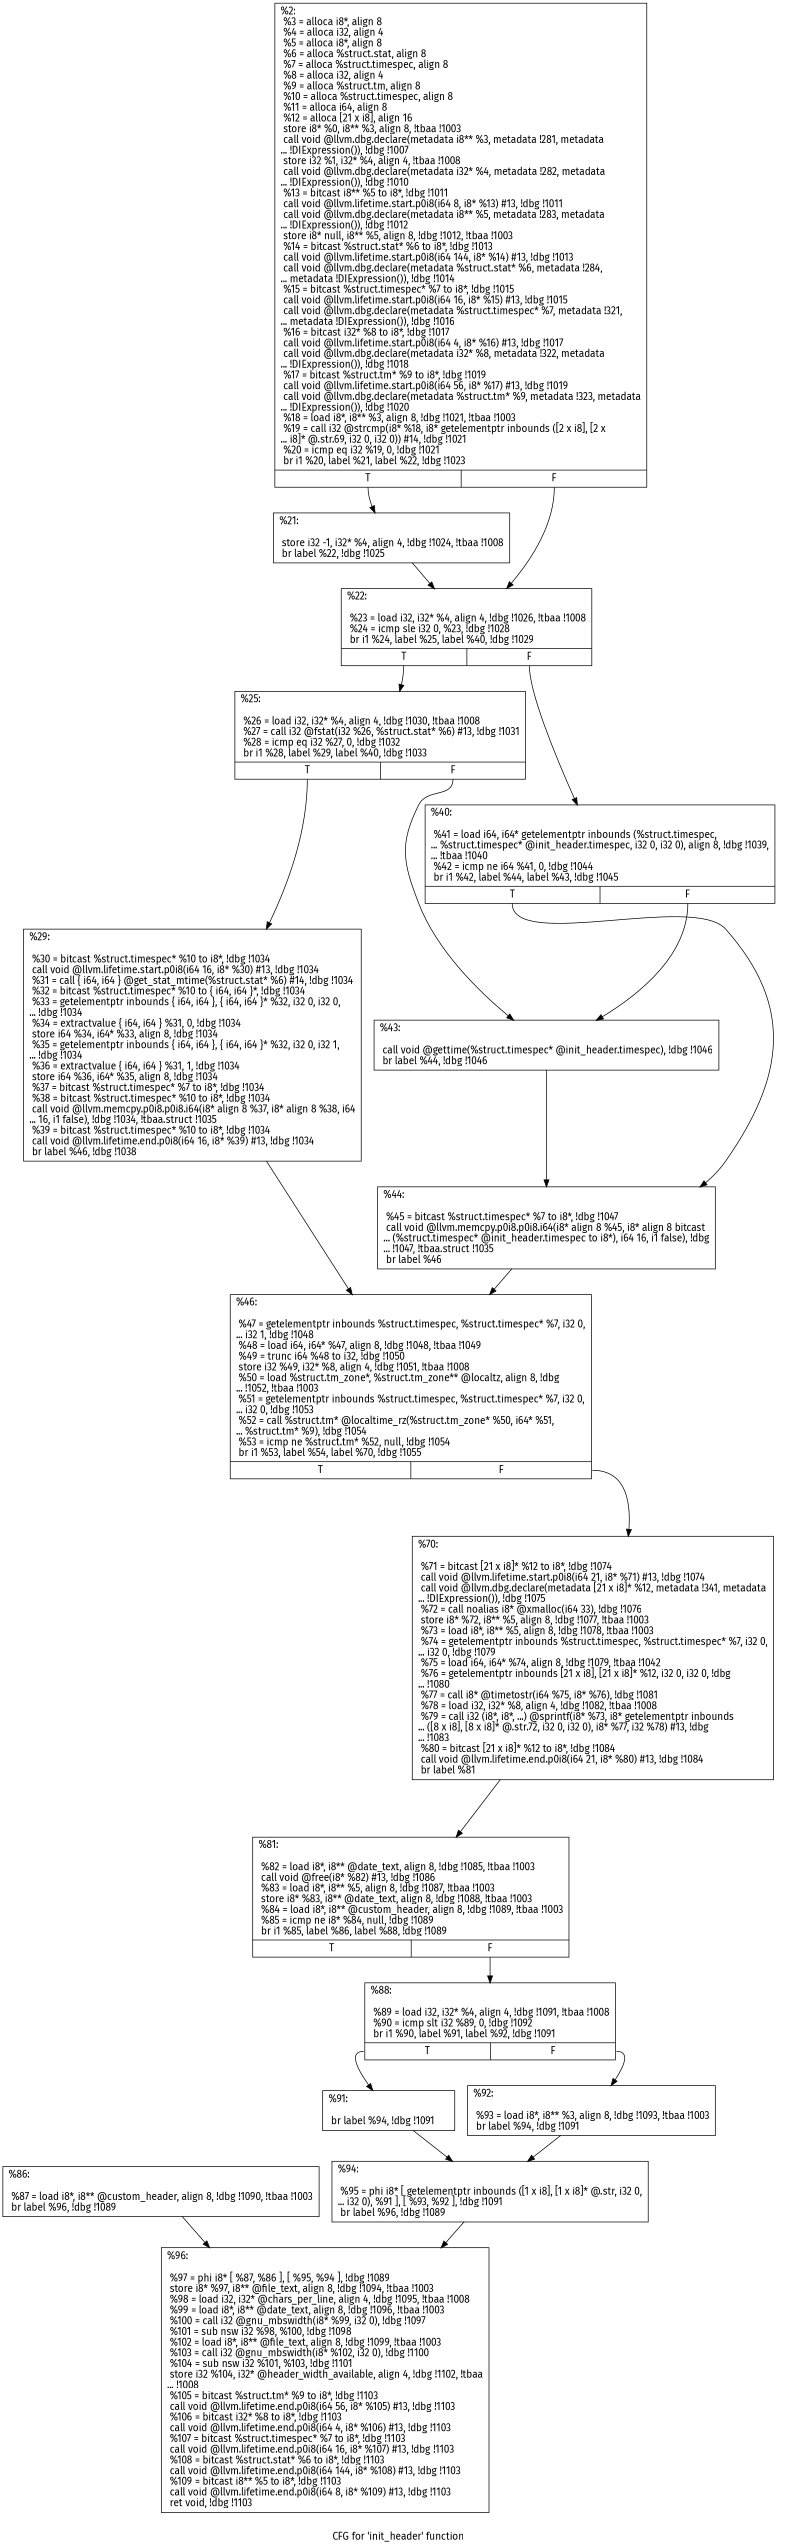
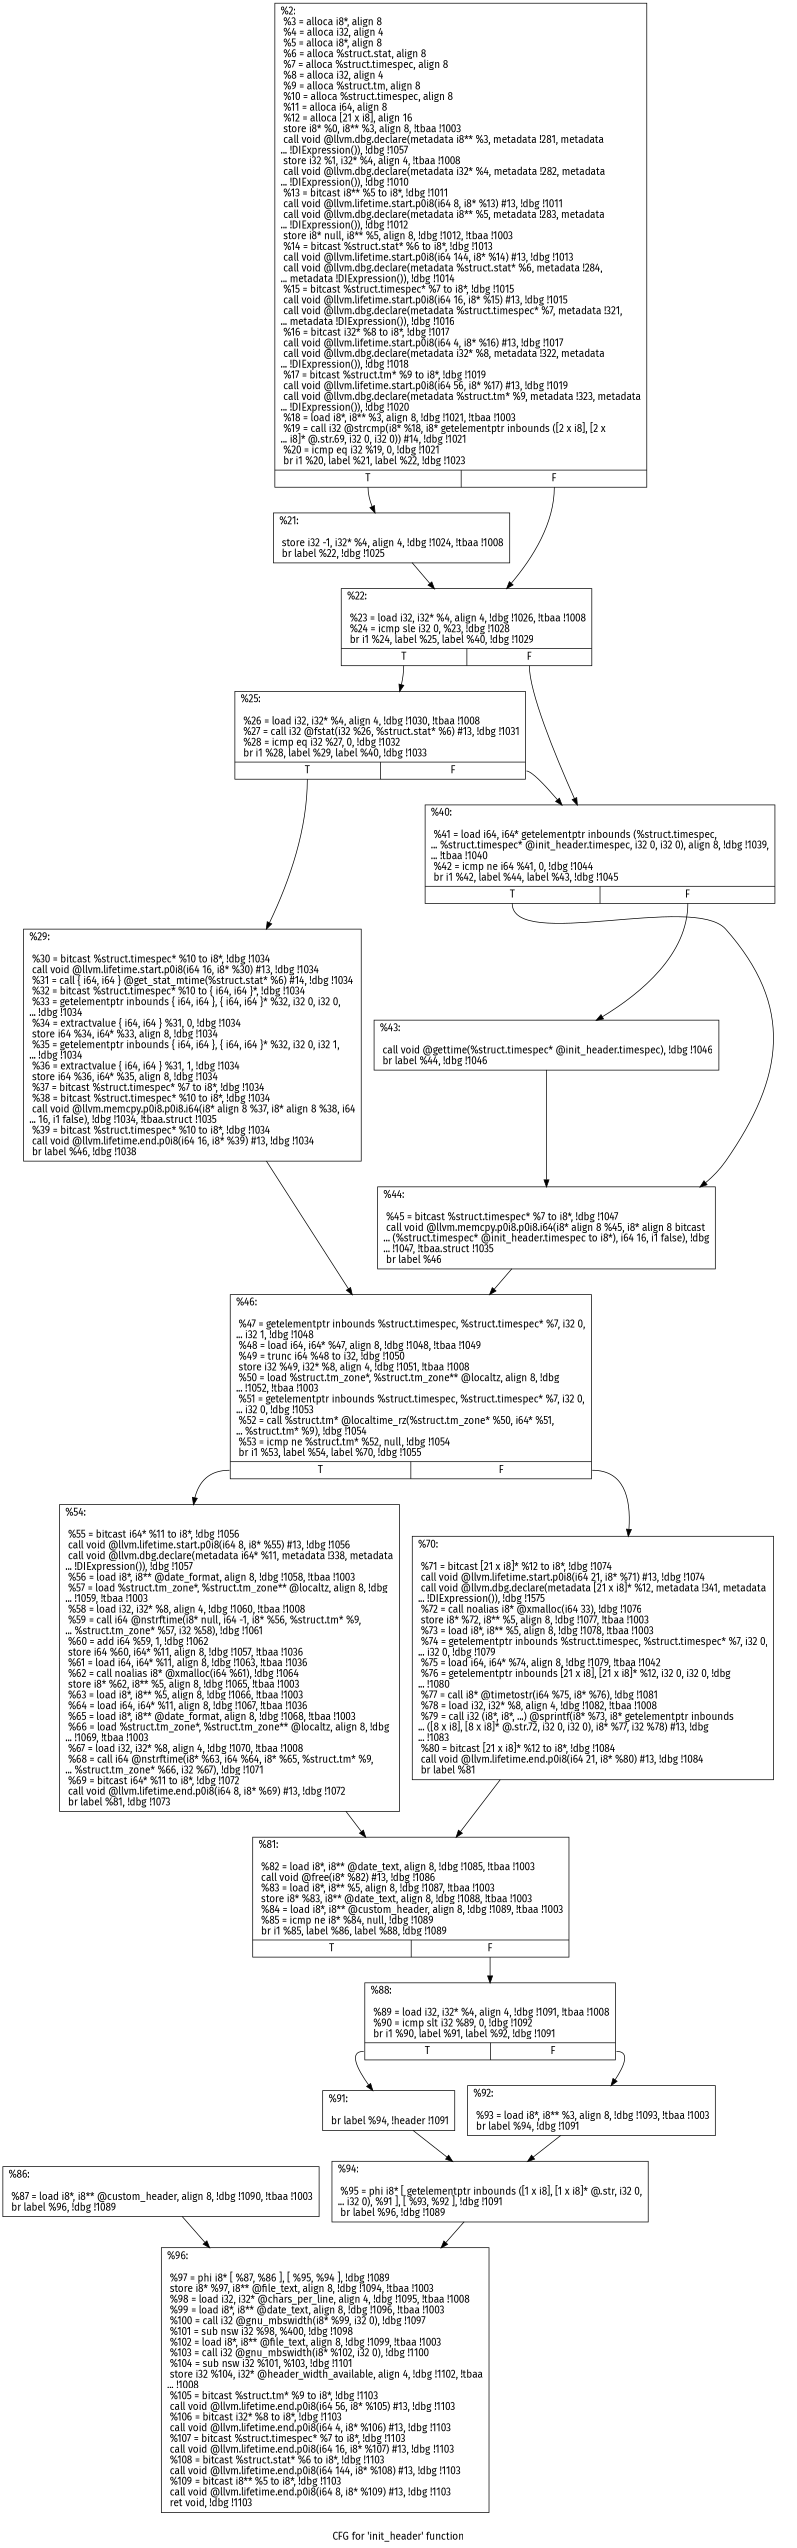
node "%2:": text "... !DIExpression()), !dbg !1007" -> "... !DIExpression()), !dbg !1057"
edge "%25:" -> "%43:": now "%25:" -> "%40:"
node "%70:": text "... !DIExpression()), !dbg !1075" -> "... !DIExpression()), !dbg !1575"
node "%54:": added
node "%91:": text "br label %94, !dbg !1091" -> "br label %94, !header !1091"
node "%96:": text "%101 = sub nsw i32 %98, %100, !dbg !1098" -> "%101 = sub nsw i32 %98, %400, !dbg !1098"
